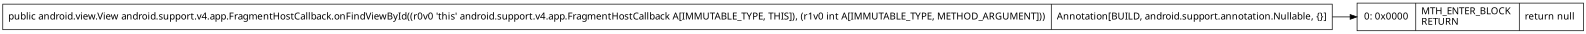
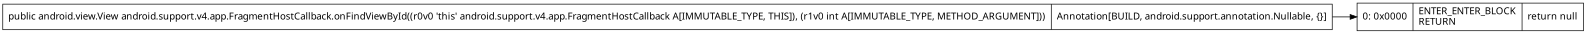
node "0: 0x0000": text "MTH_ENTER_BLOCK" -> "ENTER_ENTER_BLOCK"
